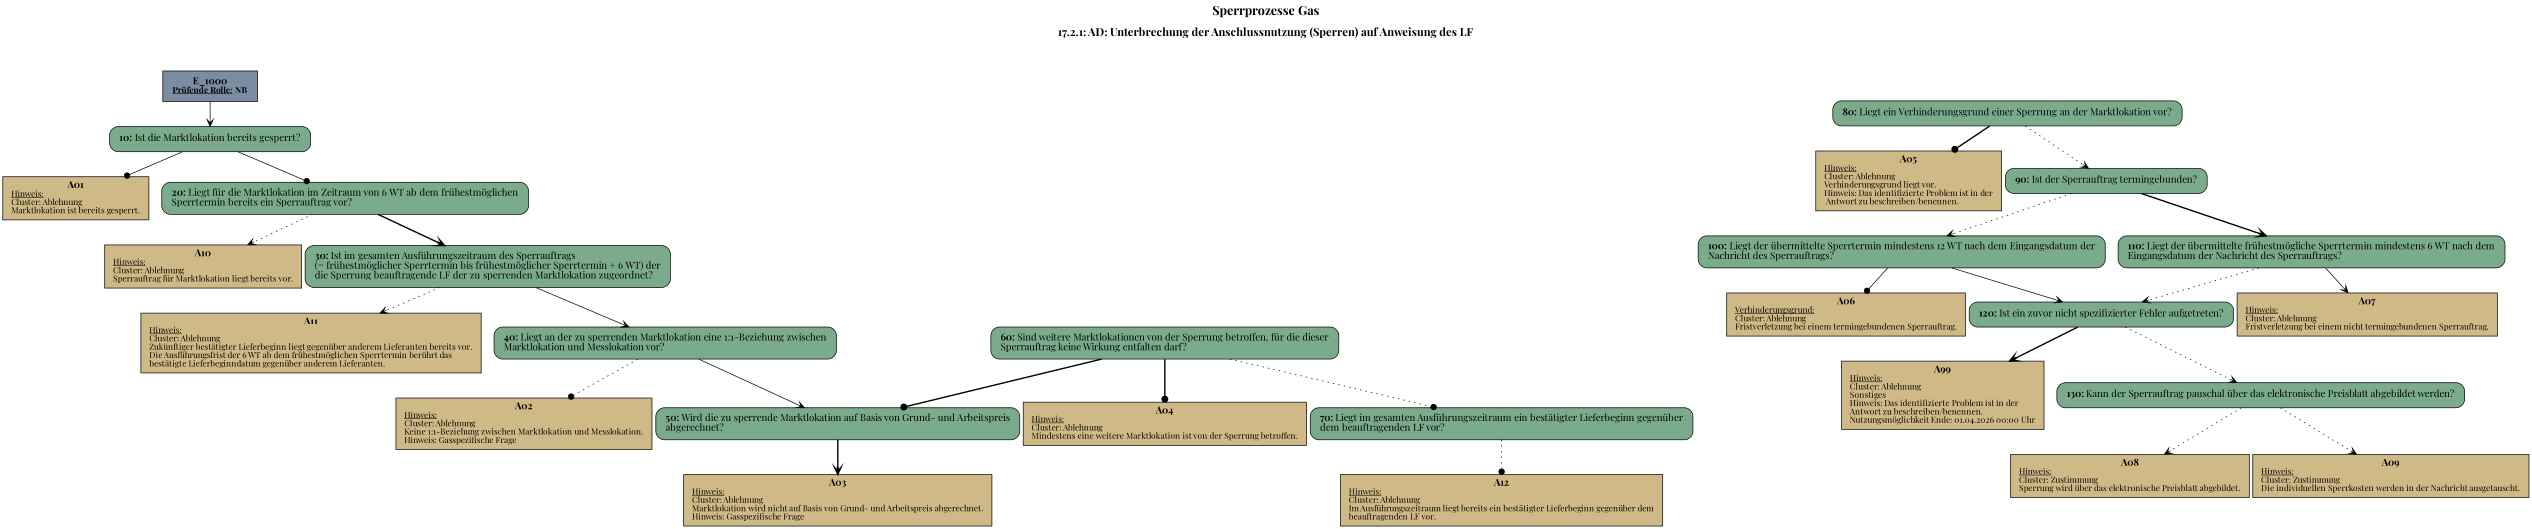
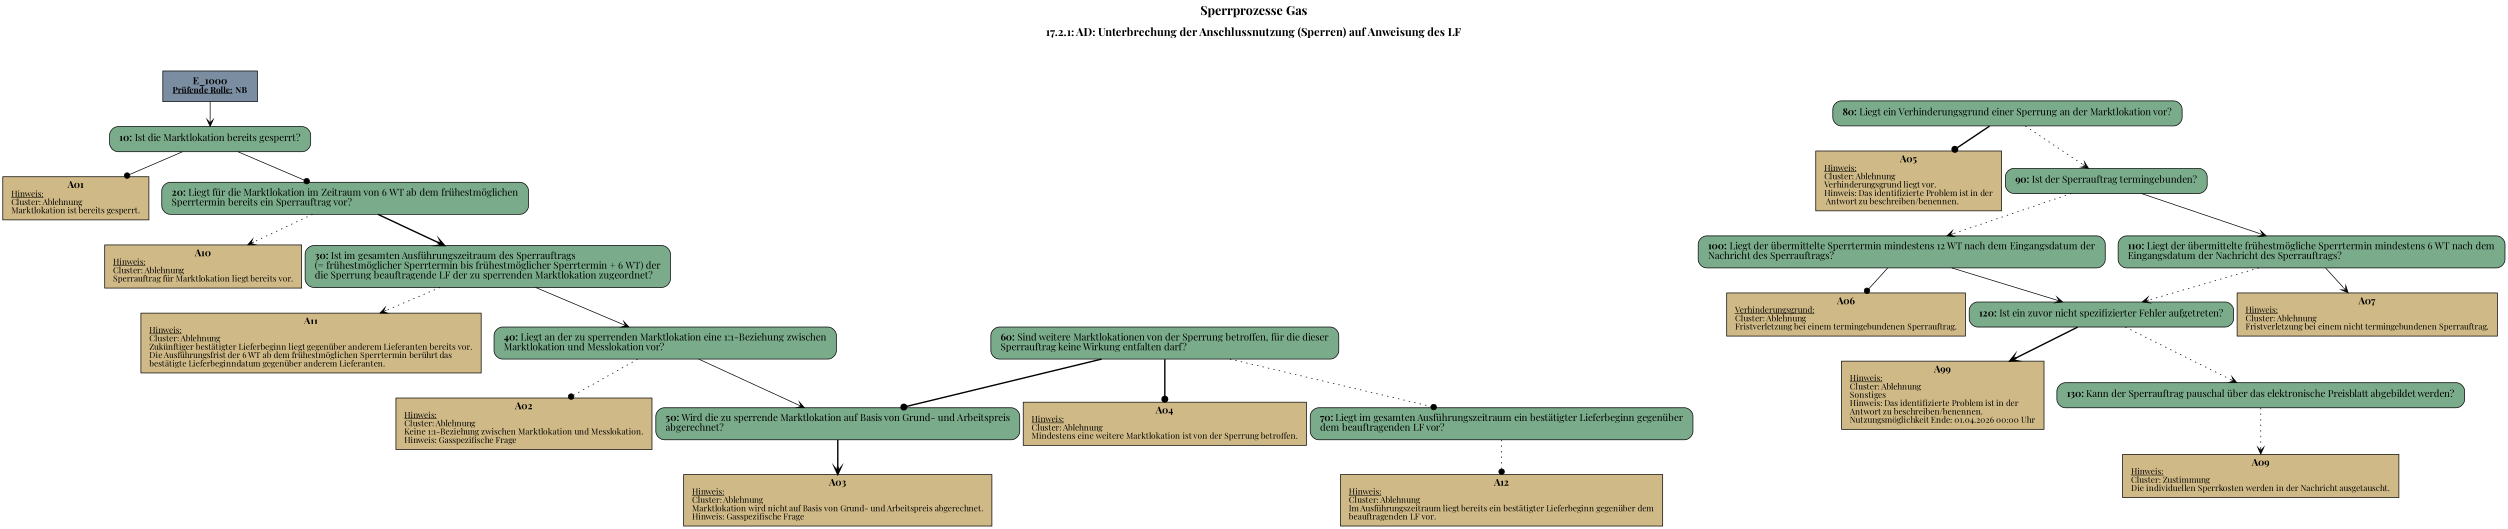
edge "90:" -> "110:": style bold -> solid
node "A08": removed
